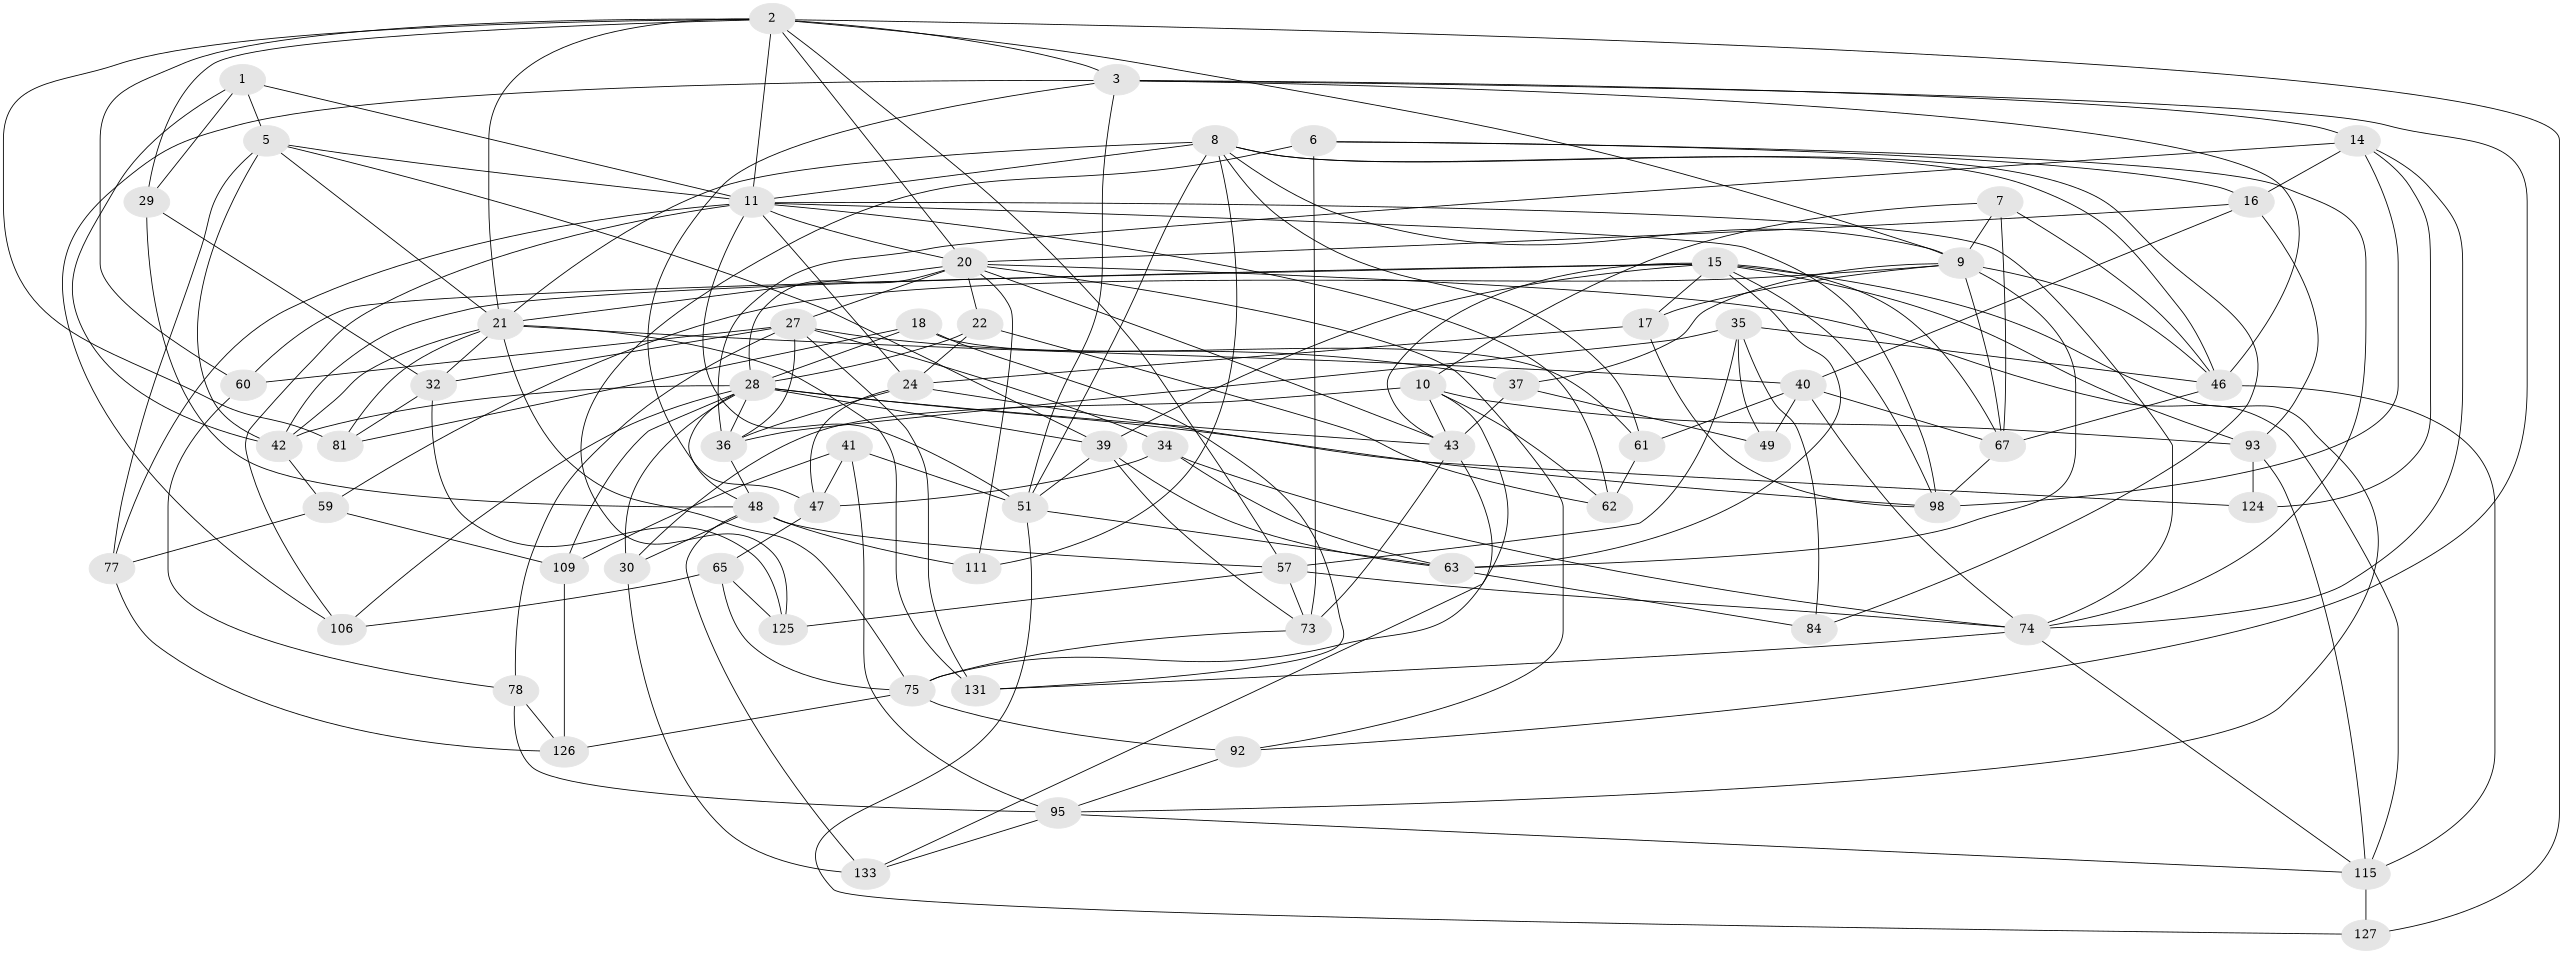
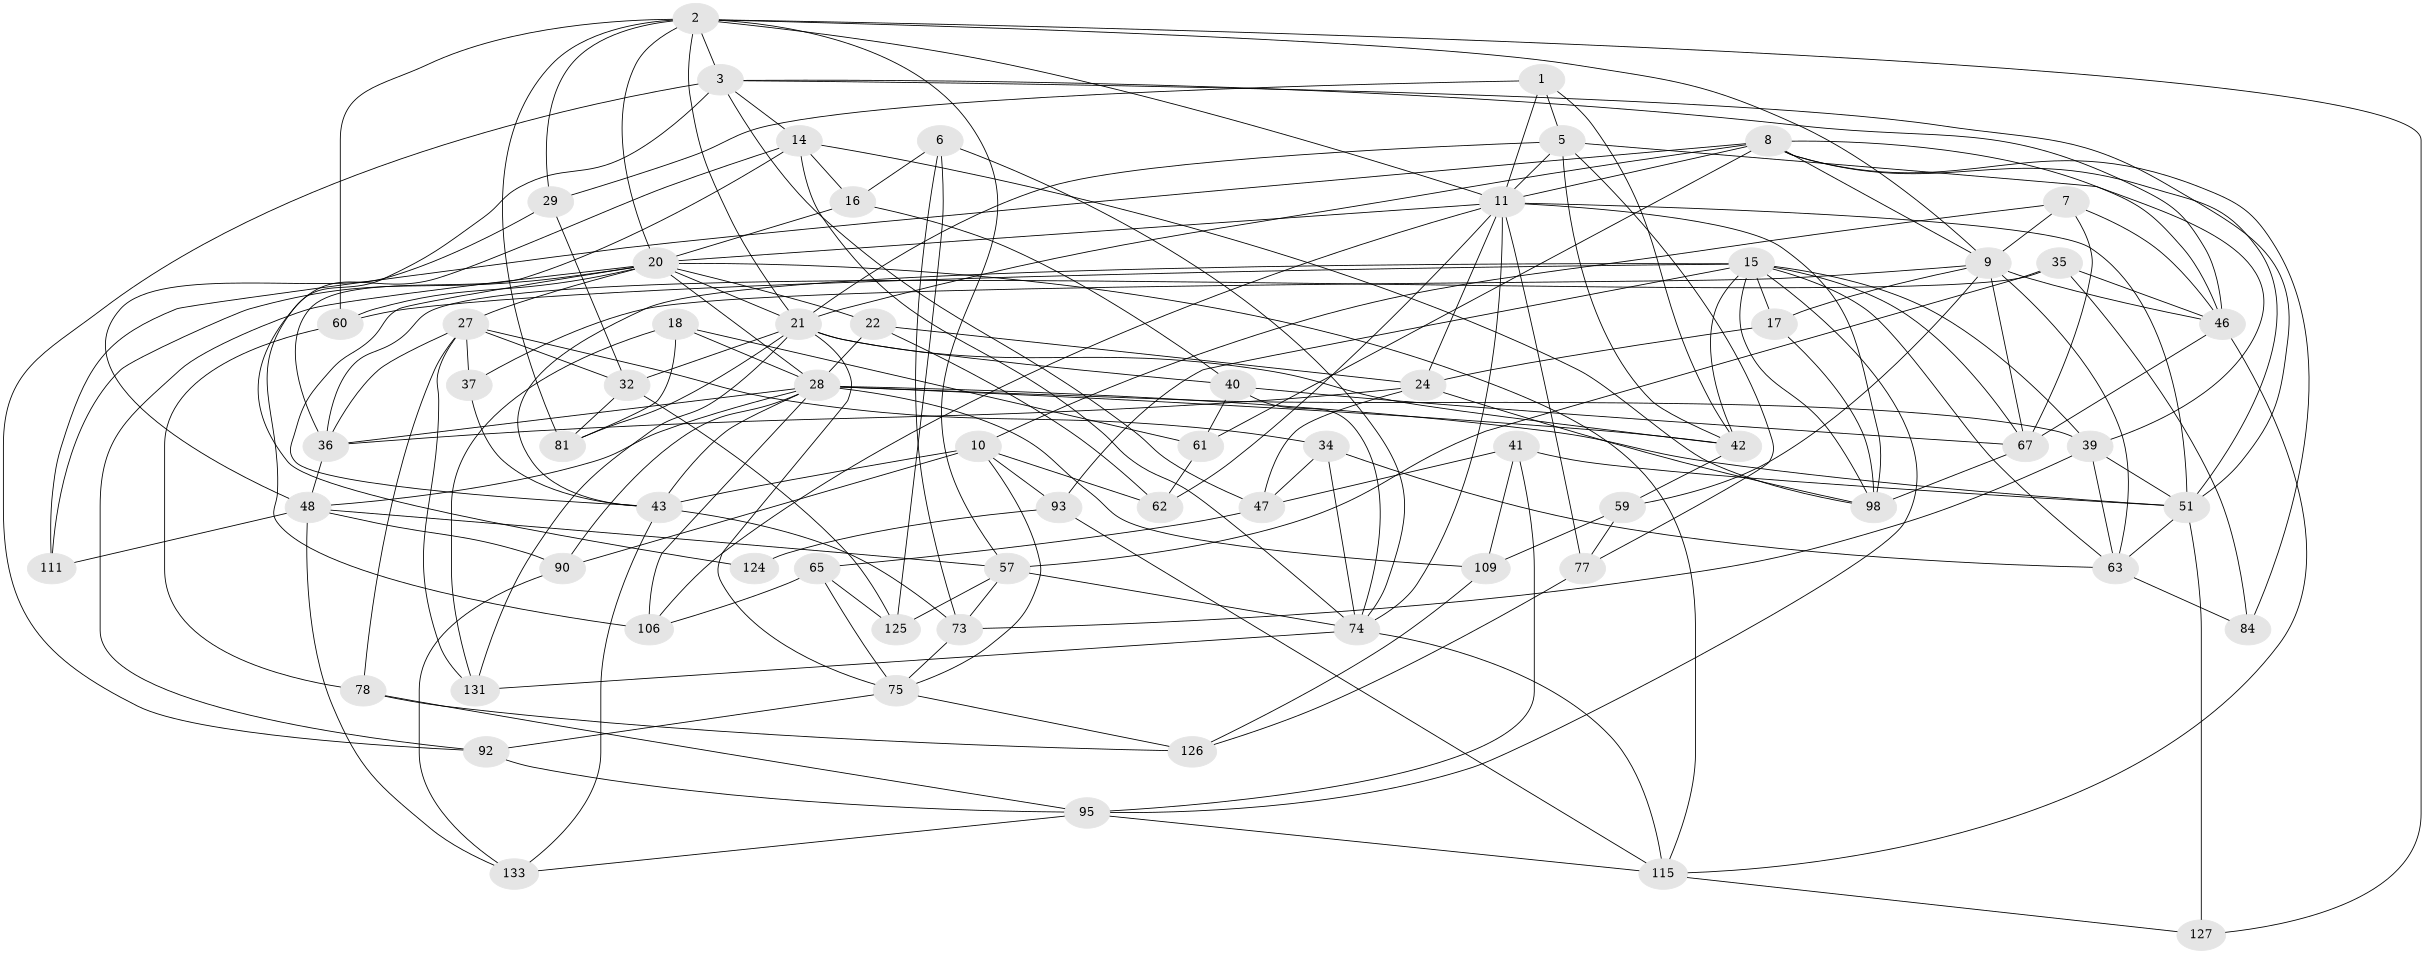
edge "16" -- "93": removed
edge "27" -- "60": now "20" -- "60"
node "49": removed
edge "28" -- "124": now "28" -- "51"
node "30": label "30" -> "90"
